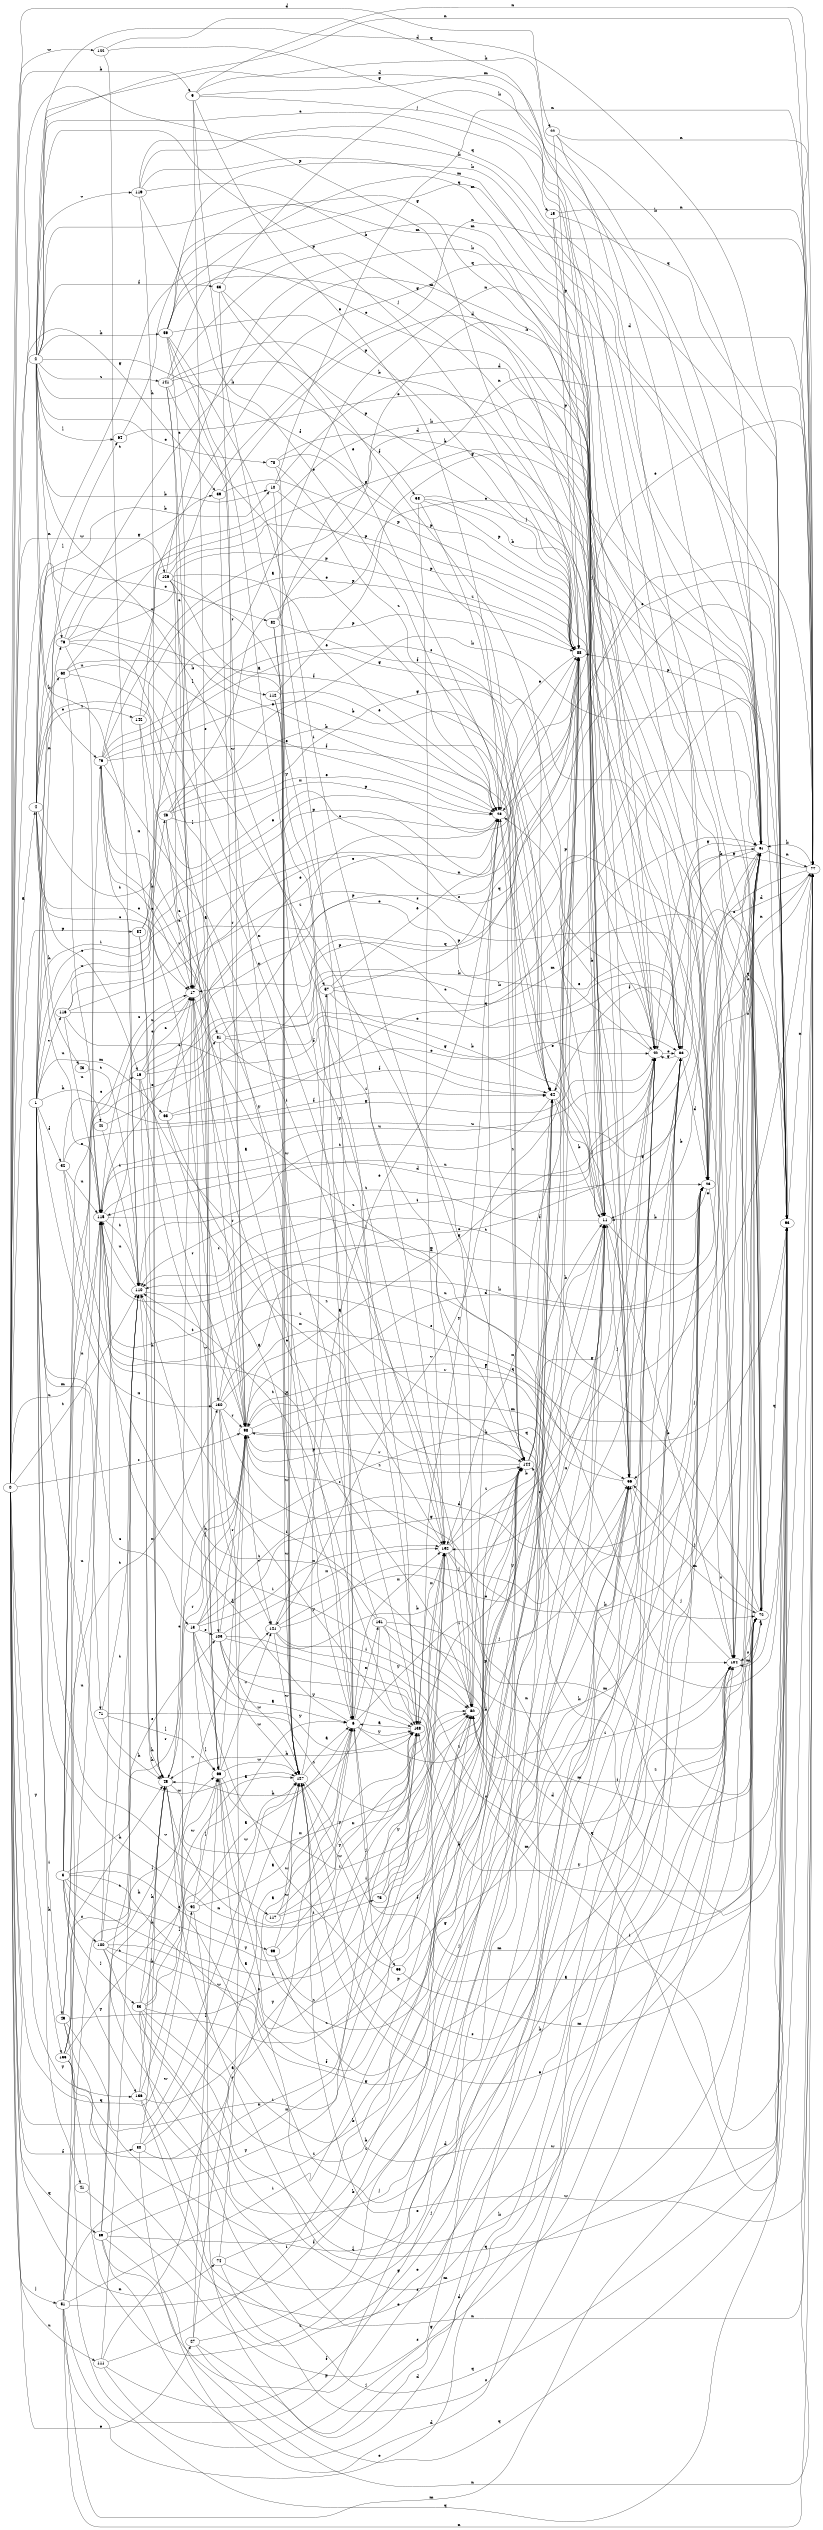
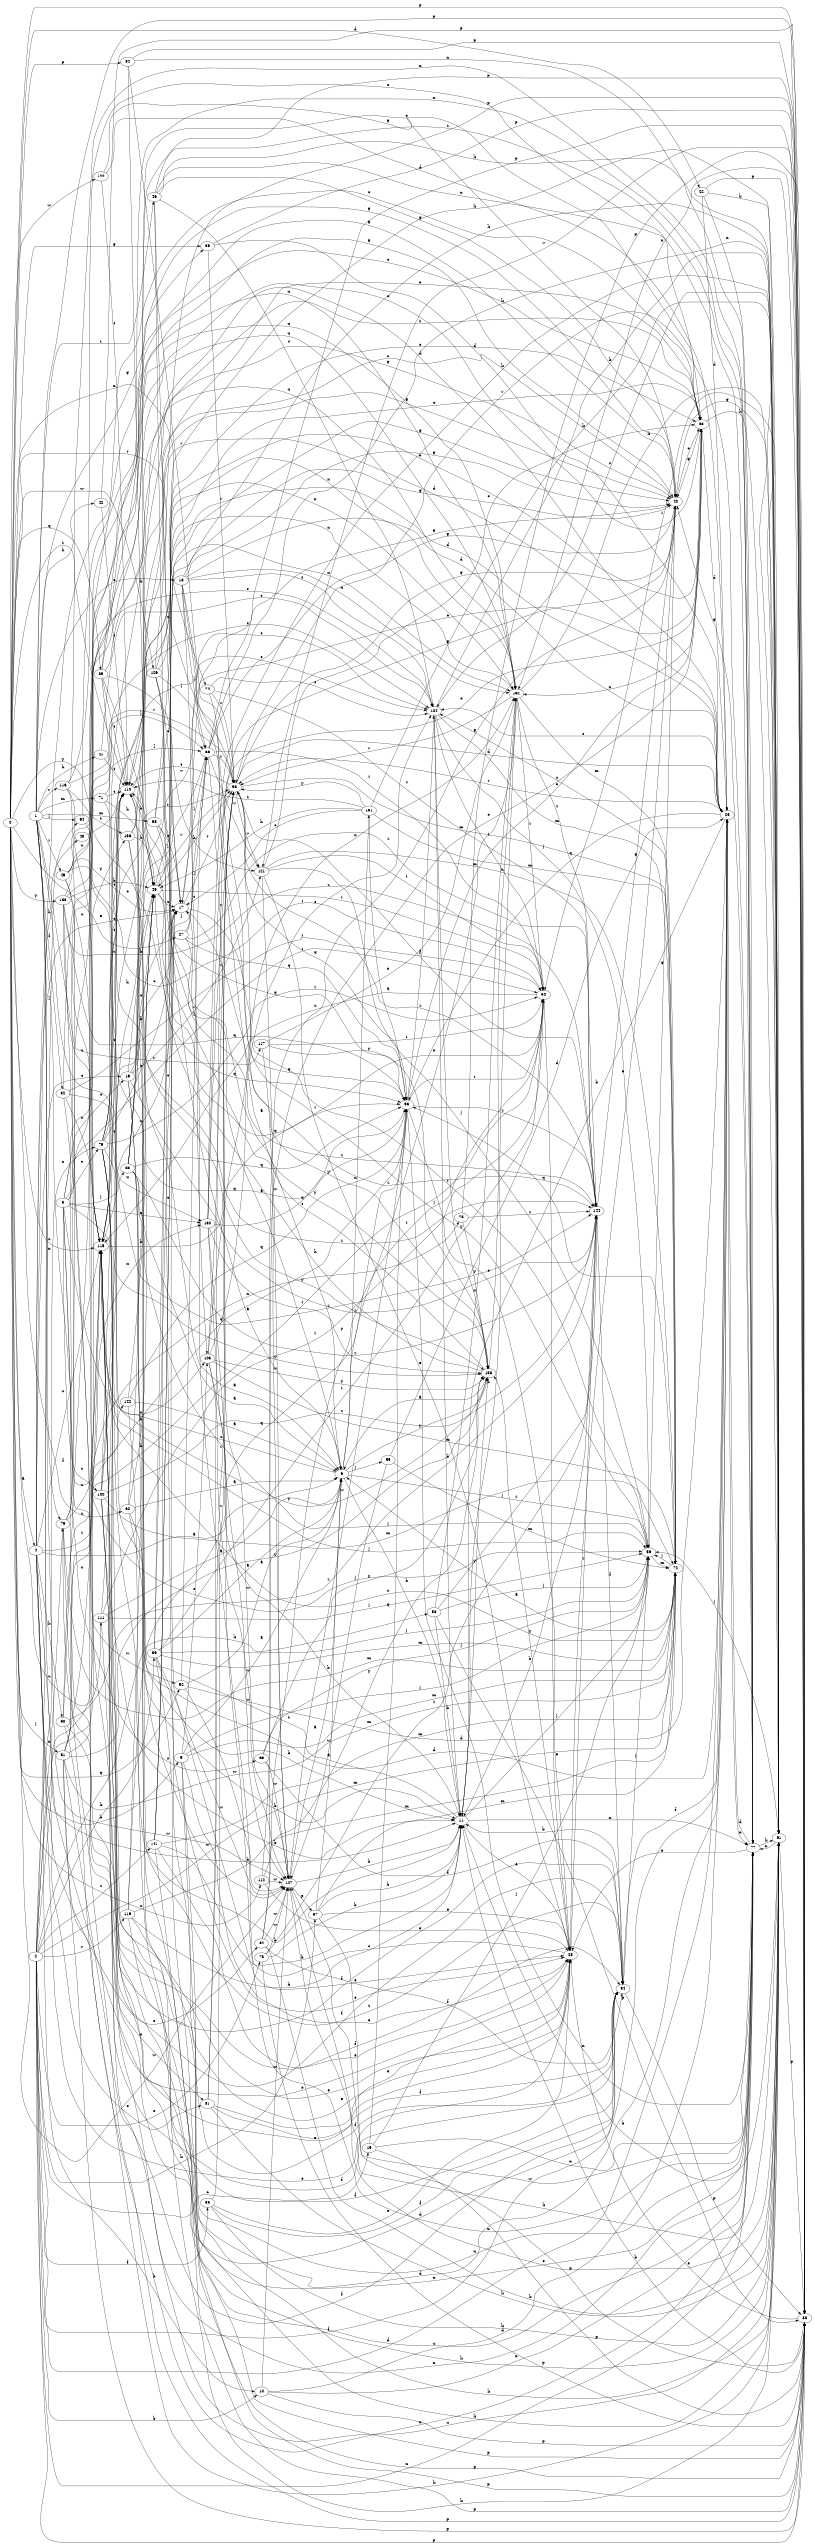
edge "41" -> "110": added, label "t"
edge "131" -> "138": now "131" -> "98"
edge "133" -> "127": now "133" -> "92"
